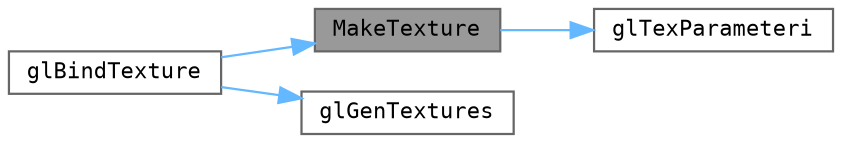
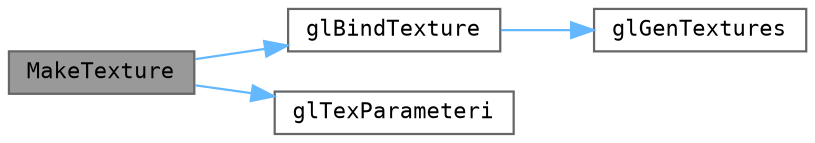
edge "glBindTexture" -> "MakeTexture": reversed
